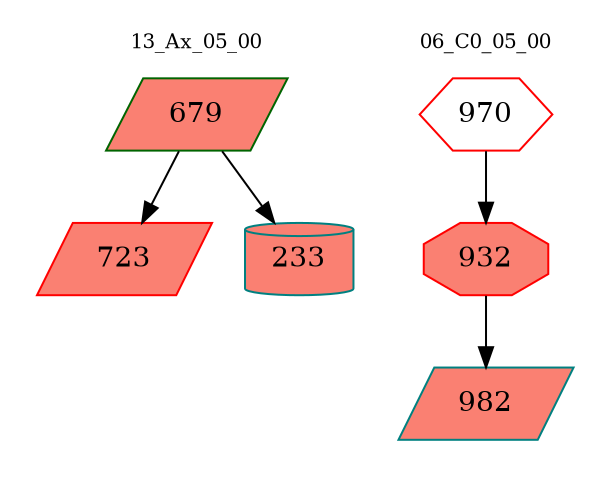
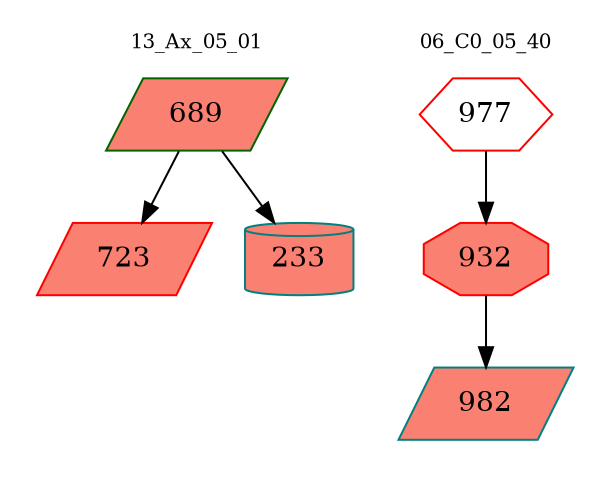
cluster "13_Ax_05_00": label "13_Ax_05_00" -> "13_Ax_05_01"
cluster "06_C0_05_00": label "06_C0_05_00" -> "06_C0_05_40"
node "679": label "679" -> "689"
node "970": label "970" -> "977"
